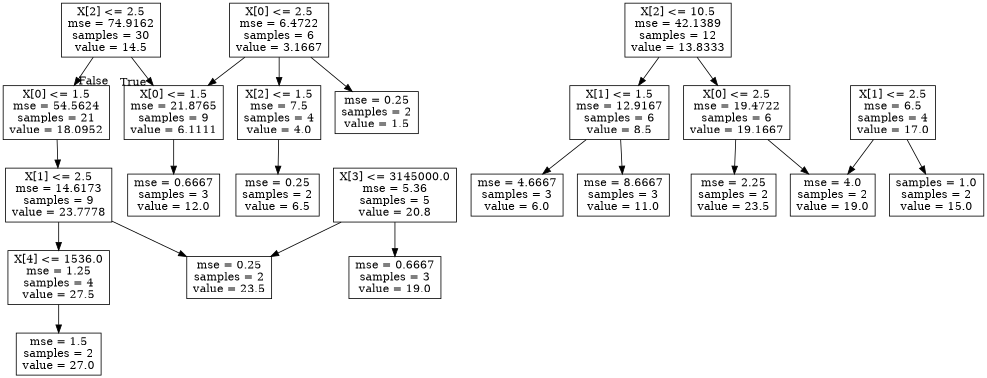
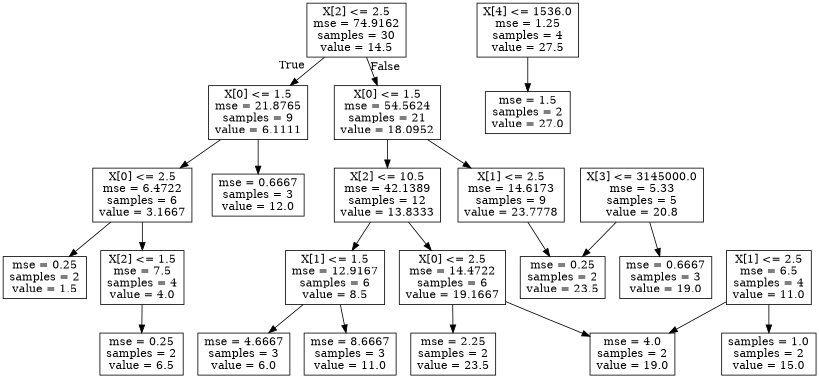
edge "X[0] <= 2.5 mse = 6.4722 samples = 6 value = 3.1667" -> "X[0] <= 1.5 mse = 21.8765 samples = 9 value = 6.1111": reversed
node "X[0] <= 2.5 mse = 19.4722 samples = 6 value = 19.1667": label "X[0] <= 2.5 mse = 19.4722 samples = 6 value = 19.1667" -> "X[0] <= 2.5 mse = 14.4722 samples = 6 value = 19.1667"
node "X[1] <= 2.5 mse = 6.5 samples = 4 value = 17.0": label "X[1] <= 2.5 mse = 6.5 samples = 4 value = 17.0" -> "X[1] <= 2.5 mse = 6.5 samples = 4 value = 11.0"
edge "X[0] <= 1.5 mse = 54.5624 samples = 21 value = 18.0952" -> "X[2] <= 10.5 mse = 42.1389 samples = 12 value = 13.8333": added
node "X[3] <= 3145000.0 mse = 5.36 samples = 5 value = 20.8": label "X[3] <= 3145000.0 mse = 5.36 samples = 5 value = 20.8" -> "X[3] <= 3145000.0 mse = 5.33 samples = 5 value = 20.8"
edge "X[1] <= 2.5 mse = 14.6173 samples = 9 value = 23.7778" -> "X[4] <= 1536.0 mse = 1.25 samples = 4 value = 27.5": removed
